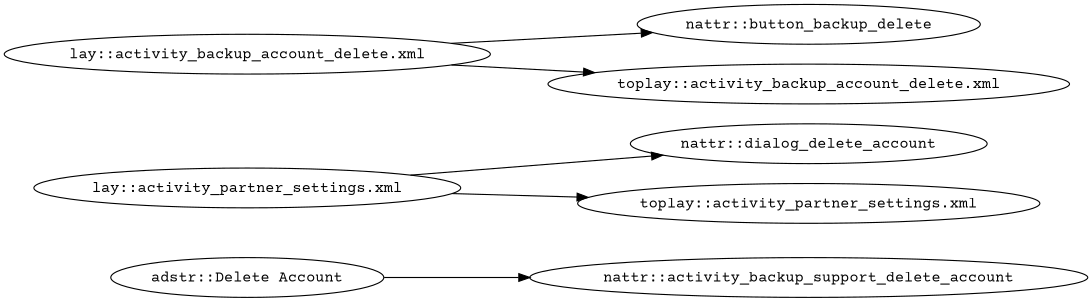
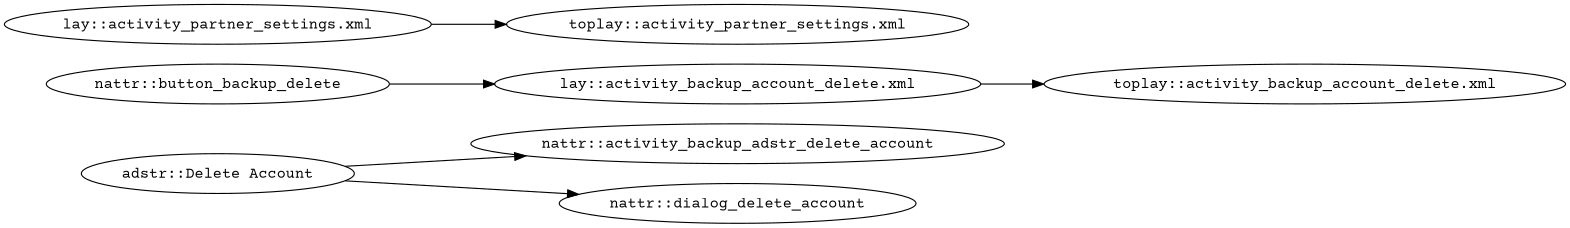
edge "lay::activity_backup_account_delete.xml" -> "nattr::button_backup_delete": reversed
edge "lay::activity_partner_settings.xml" -> "nattr::dialog_delete_account": now "adstr::Delete Account" -> "nattr::dialog_delete_account"
node "nattr::activity_backup_support_delete_account": label "nattr::activity_backup_support_delete_account" -> "nattr::activity_backup_adstr_delete_account"
